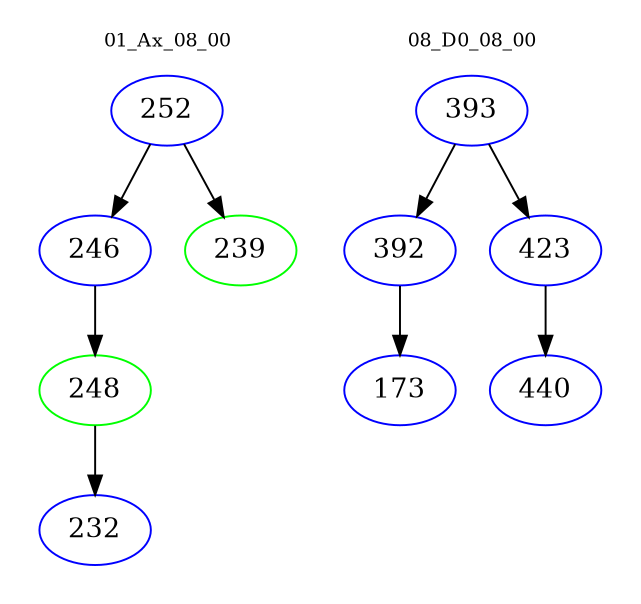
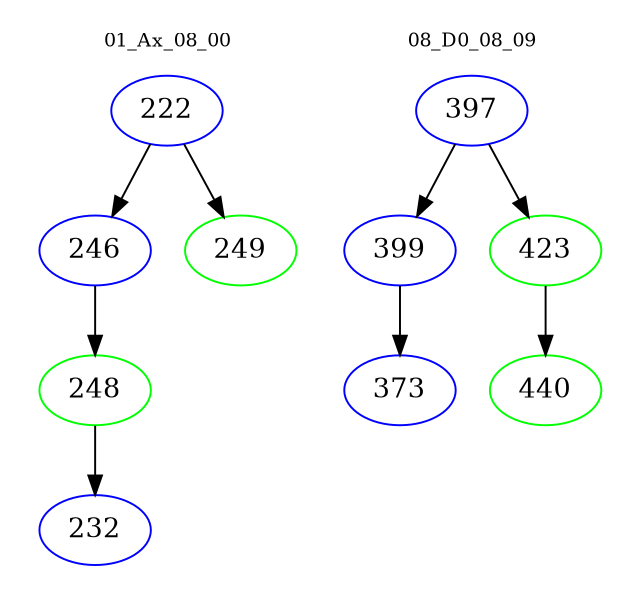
cluster "08_D0_08_00": label "08_D0_08_00" -> "08_D0_08_09"
node "252": label "252" -> "222"
node "393": label "393" -> "397"
node "239": label "239" -> "249"
node "392": label "392" -> "399"
node "423": color blue -> green
node "173": label "173" -> "373"
node "440": color blue -> green
